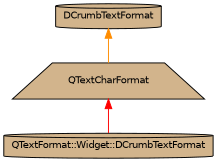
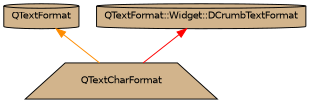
node "DCrumbTextFormat": label "DCrumbTextFormat" -> "QTextFormat"
edge "QTextFormat::Widget::DCrumbTextFormat" -> "QTextCharFormat": reversed
